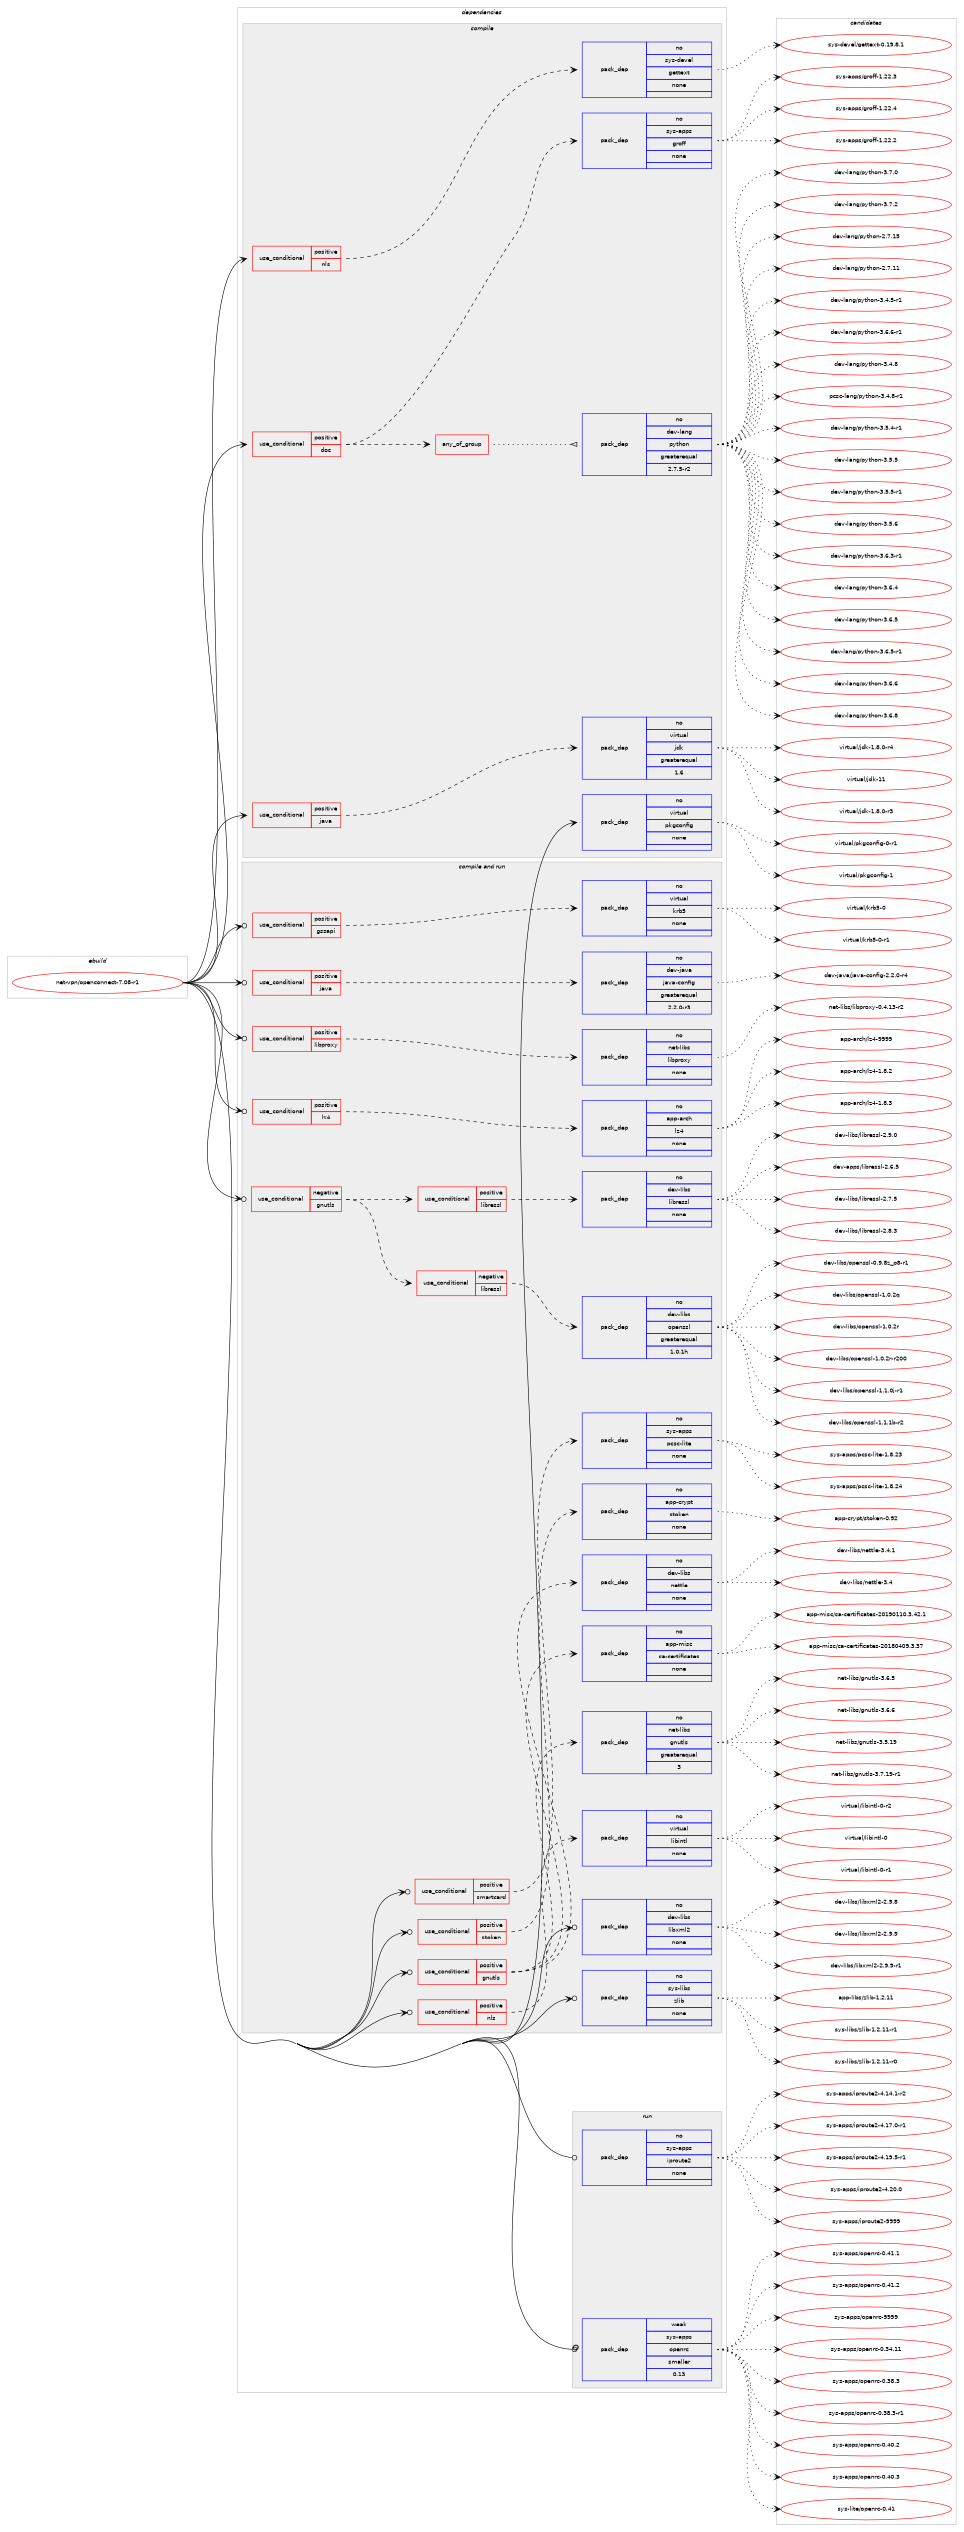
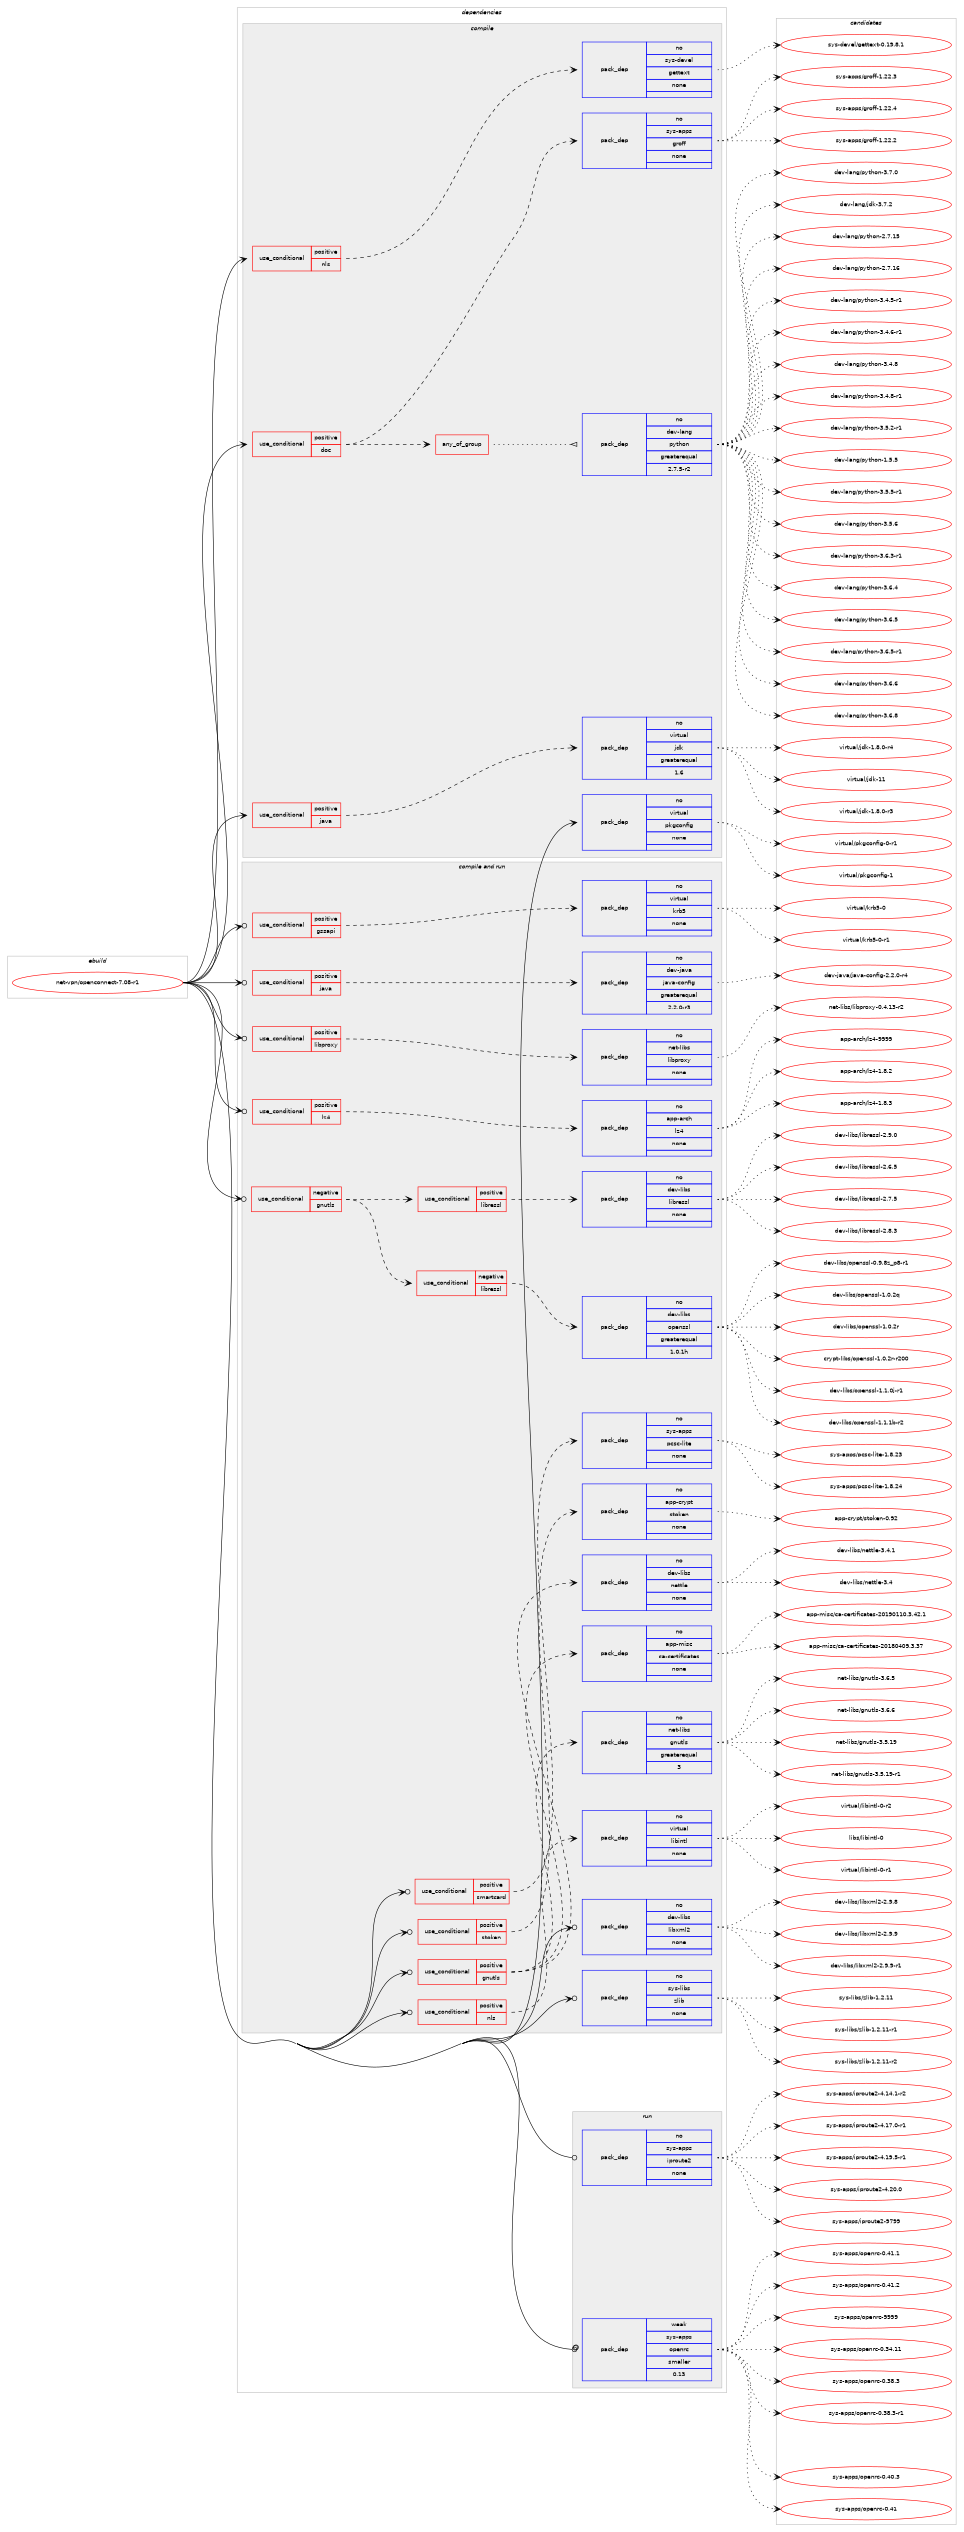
node "dev-lang/python-3.7.2": label "dev-lang/python-3.7.2" -> "dev-lang/jdk-3.7.2"
node "dev-lang/python-2.7.11": label "dev-lang/python-2.7.11" -> "dev-lang/python-2.7.16"
node "dev-lang/python-3.6.6-r1": label "dev-lang/python-3.6.6-r1" -> "dev-lang/python-3.4.6-r1"
node "pcsc-lang/python-3.4.8-r1": label "pcsc-lang/python-3.4.8-r1" -> "dev-lang/python-3.4.8-r1"
node "dev-lang/python-3.5.4-r1": label "dev-lang/python-3.5.4-r1" -> "dev-lang/python-3.5.2-r1"
node "dev-lang/python-3.5.5": label "dev-lang/python-3.5.5" -> "dev-lang/python-1.5.5"
node "dev-apps/libressl-2.6.5": label "dev-apps/libressl-2.6.5" -> "dev-libs/libressl-2.6.5"
node "dev-libs/openssl-1.0.2r-r200": label "dev-libs/openssl-1.0.2r-r200" -> "crypt-libs/openssl-1.0.2r-r200"
node "net-libs/gnutls-3.7.19-r1": label "net-libs/gnutls-3.7.19-r1" -> "net-libs/gnutls-3.5.19-r1"
node "virtual/libintl-0": label "virtual/libintl-0" -> "libs/libintl-0"
node "app-libs/zlib-1.2.11": label "app-libs/zlib-1.2.11" -> "sys-libs/zlib-1.2.11"
node "sys-libs/zlib-1.2.11-r0": label "sys-libs/zlib-1.2.11-r0" -> "sys-libs/zlib-1.2.11-r2"
node "sys-apps/iproute2-9999": label "sys-apps/iproute2-9999" -> "sys-apps/iproute2-9799"
node "sys-apps/openrc-0.40.2": removed
node "sys-lite/openrc-0.41": label "sys-lite/openrc-0.41" -> "sys-apps/openrc-0.41"
